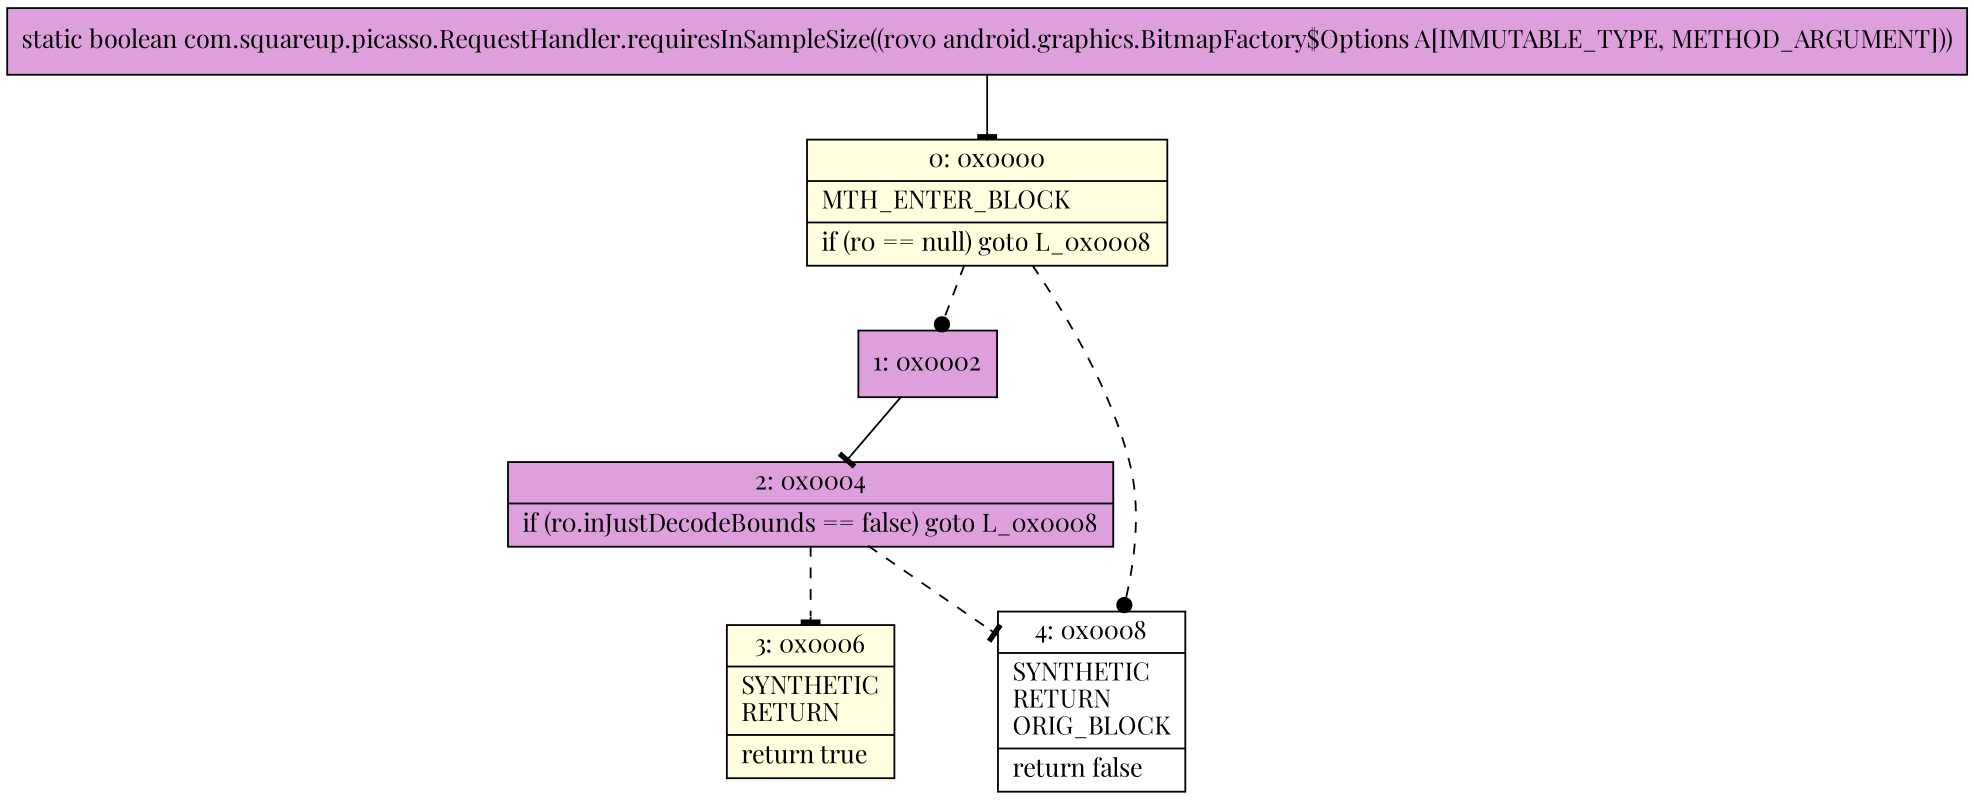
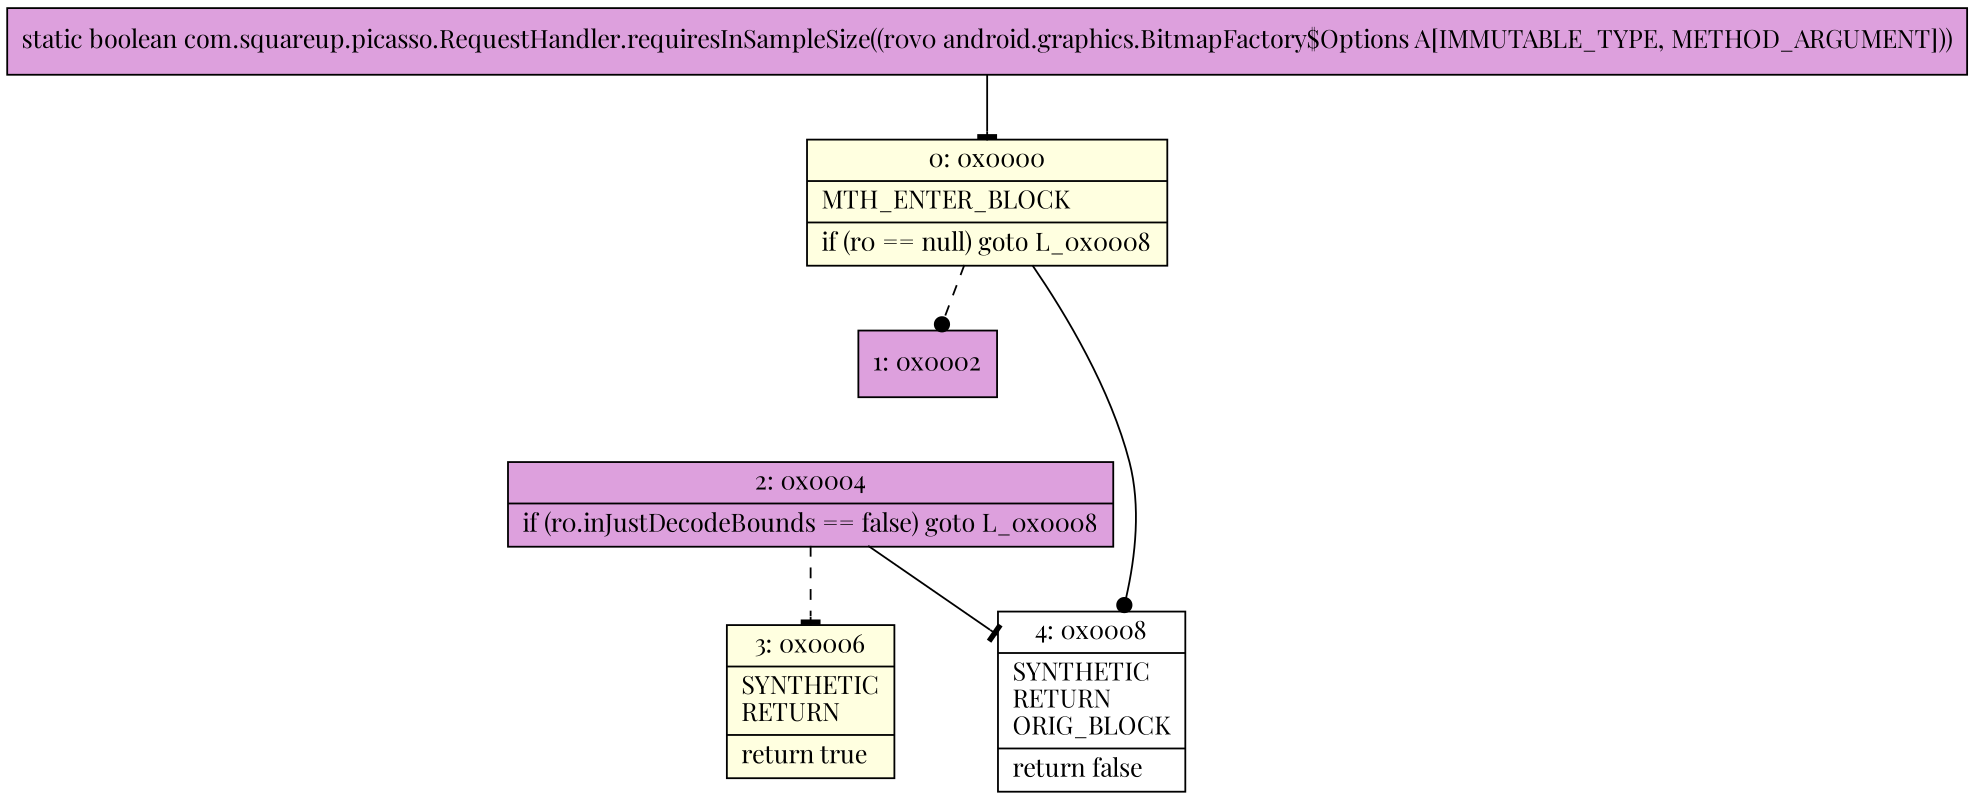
edge "0: 0x0000" -> "4: 0x0008": style dashed -> solid
edge "1: 0x0002" -> "2: 0x0004": removed
edge "2: 0x0004" -> "4: 0x0008": style dashed -> solid
